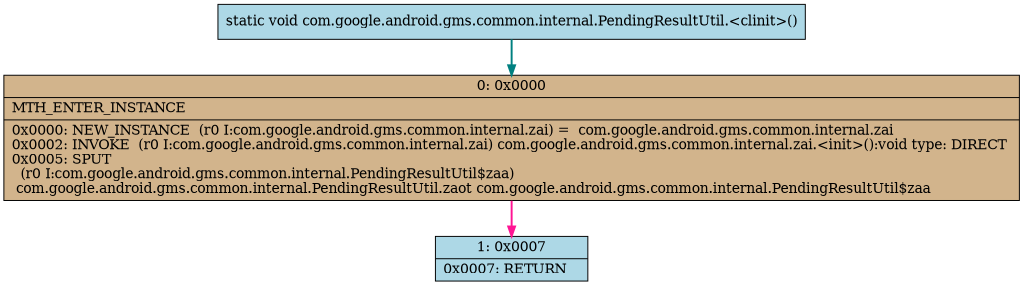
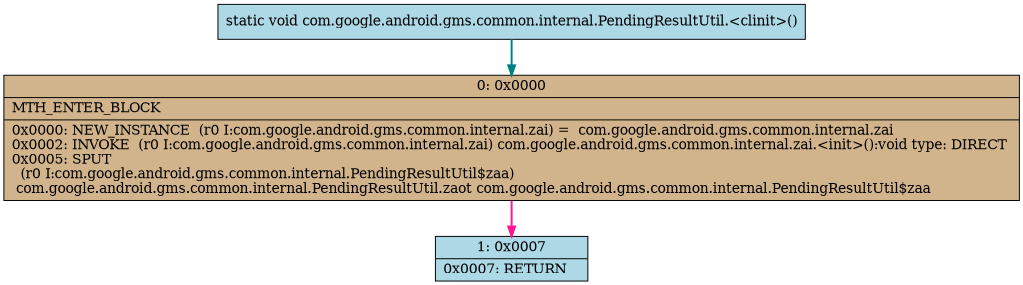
node "0: 0x0000": text "MTH_ENTER_INSTANCE" -> "MTH_ENTER_BLOCK"
